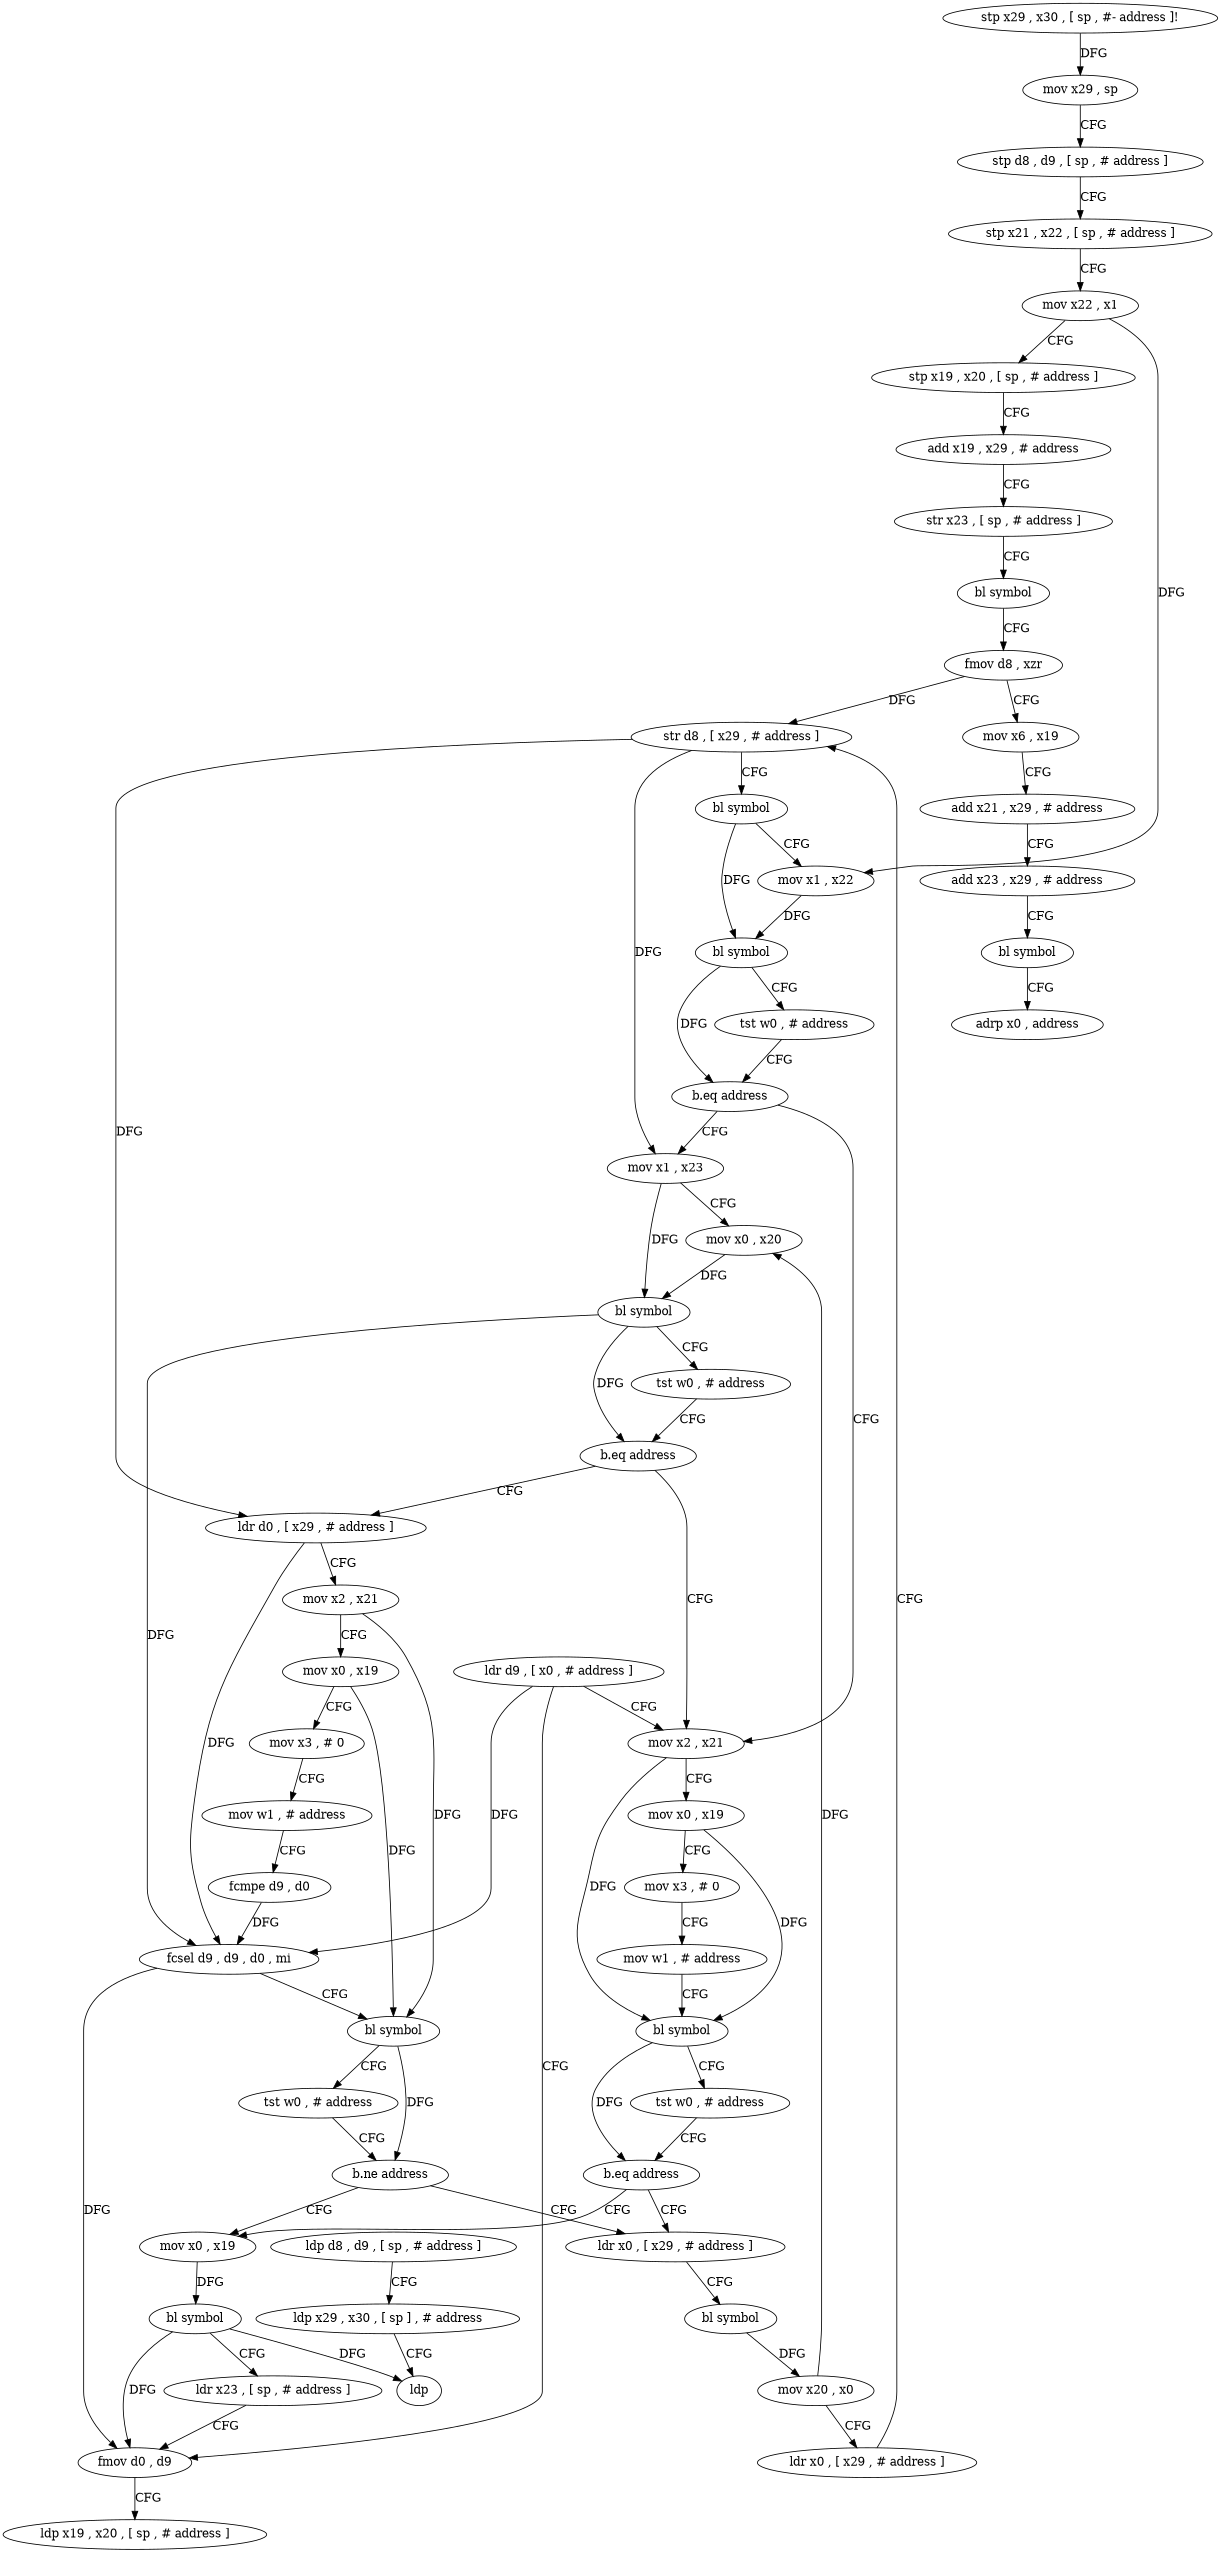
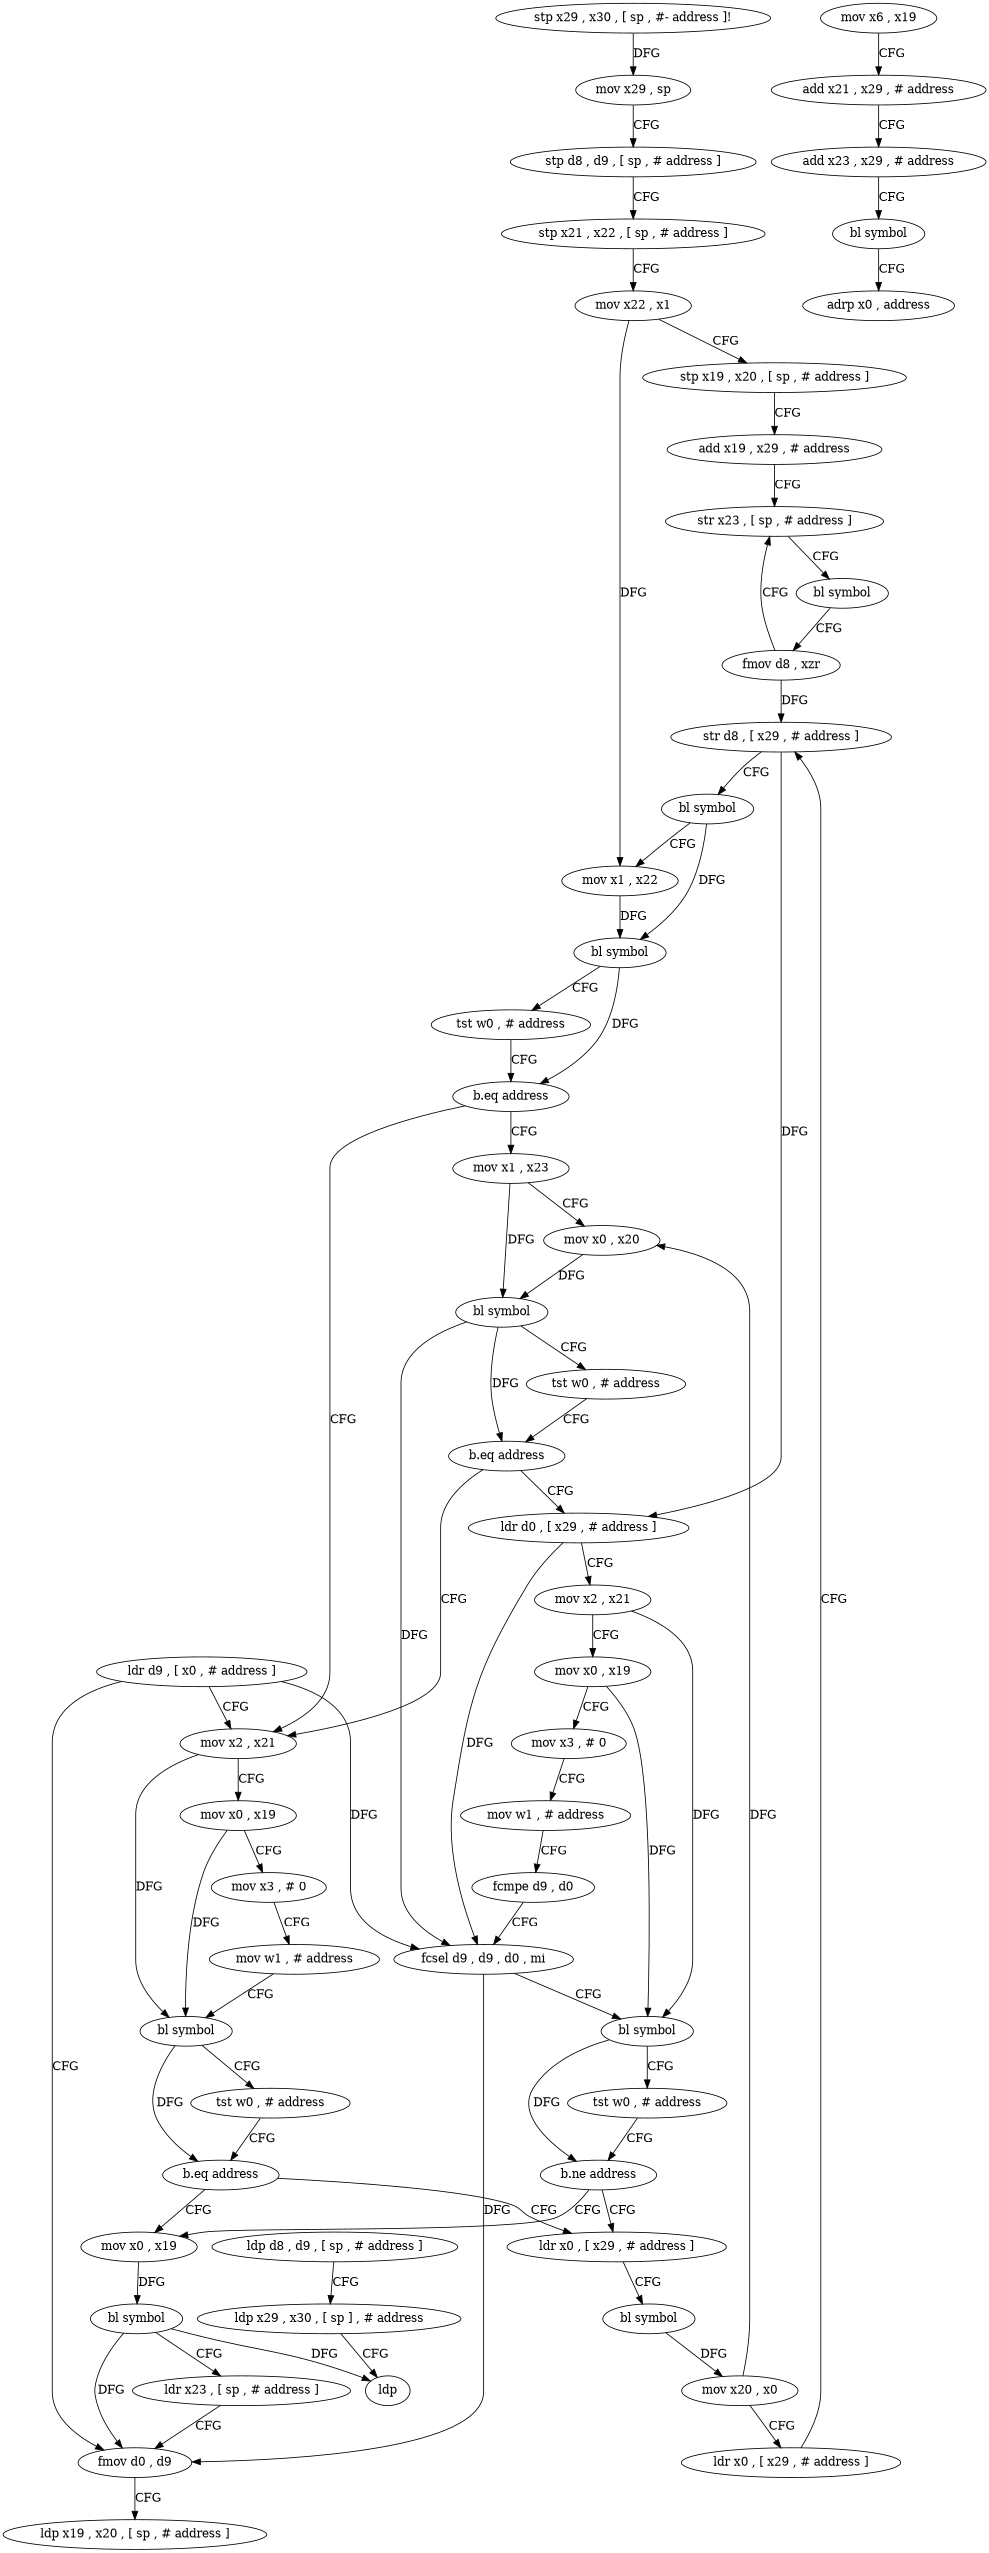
edge "fmov d8 , xzr" -> "mov x6 , x19": now "fmov d8 , xzr" -> "str x23 , [ sp , # address ]"
edge "str d8 , [ x29 , # address ]" -> "mov x1 , x23": removed, label "DFG"
edge "fcmpe d9 , d0" -> "fcsel d9 , d9 , d0 , mi": label "DFG" -> "CFG"
